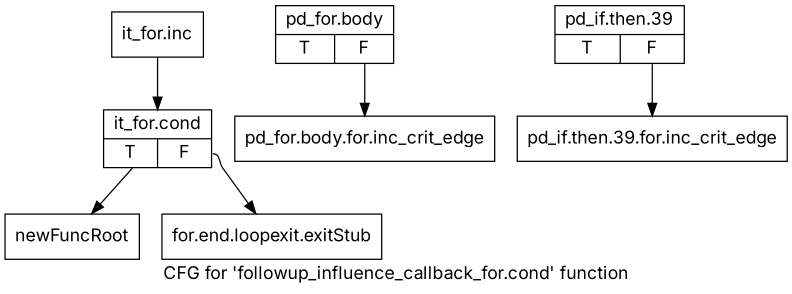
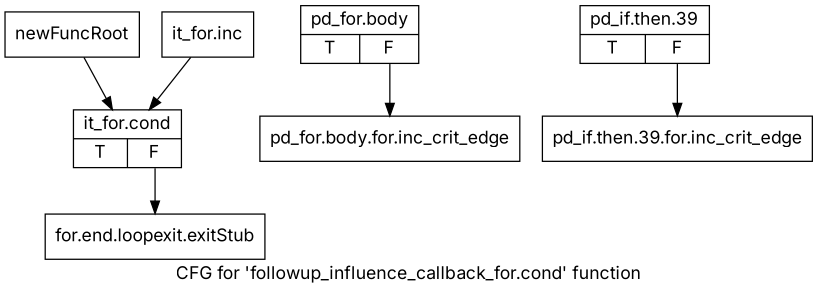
edge "it_for.cond" -> "newFuncRoot": reversed
